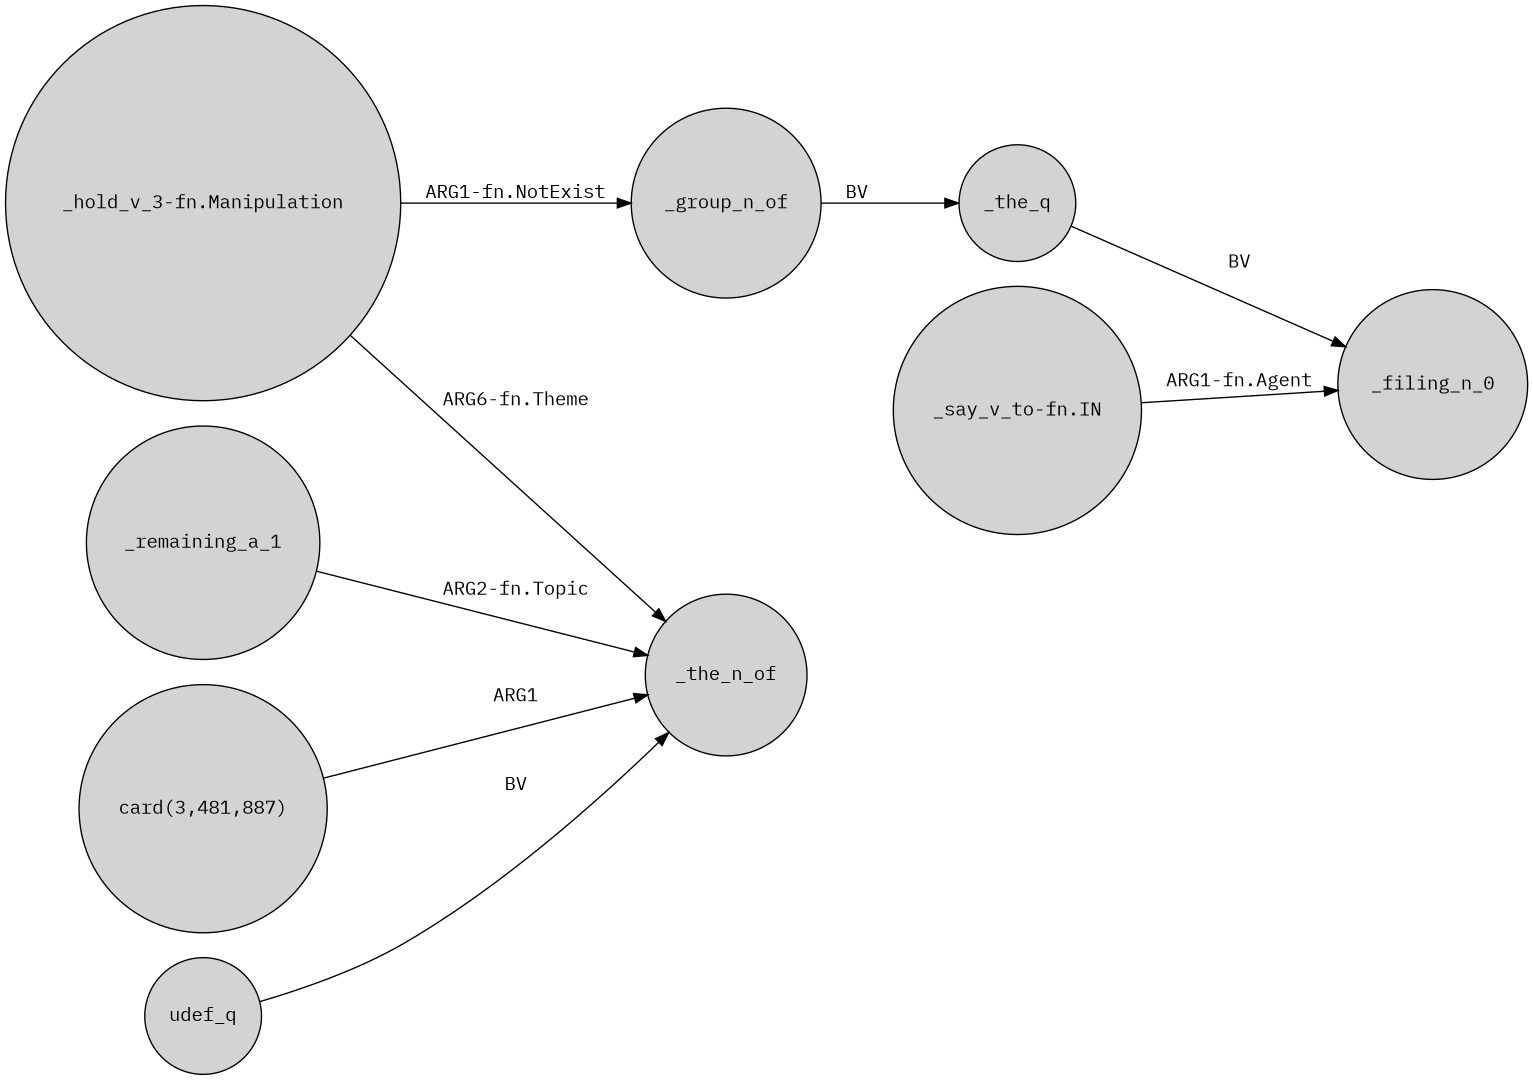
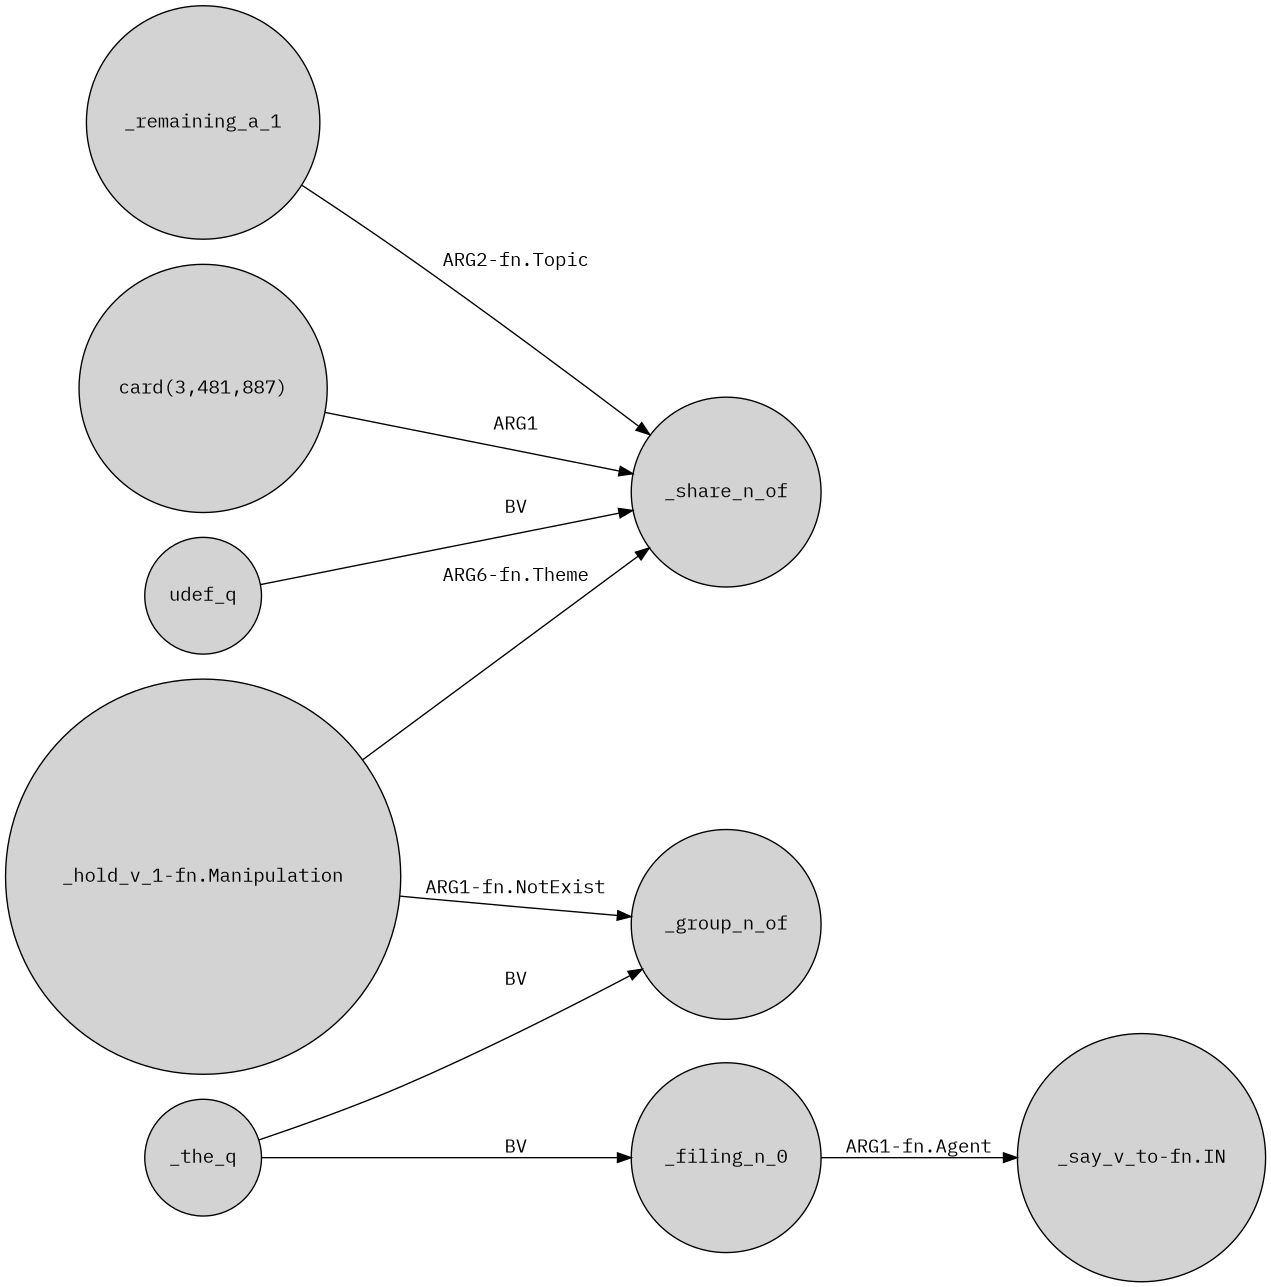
node "_hold_v_3-fn.Manipulation": label "_hold_v_3-fn.Manipulation" -> "_hold_v_1-fn.Manipulation"
edge "_group_n_of" -> "_the_q": reversed
edge "_say_v_to-fn.IN" -> "_filing_n_0": reversed
node "_the_n_of": label "_the_n_of" -> "_share_n_of"
